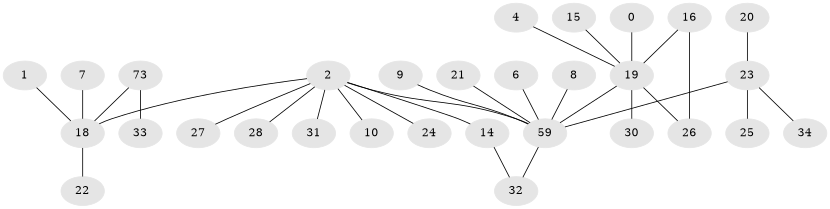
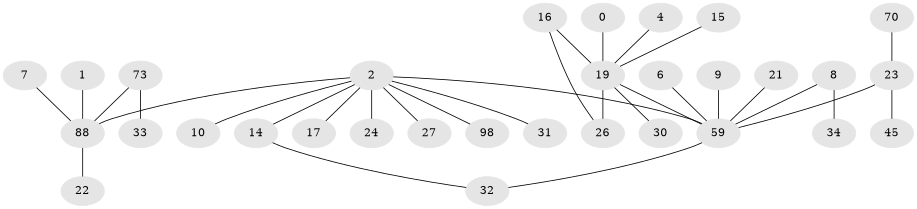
node "20": label "20" -> "70"
edge "23" -- "34": now "8" -- "34"
node "18": label "18" -> "88"
node "28": label "28" -> "98"
node "17": added
node "25": label "25" -> "45"
